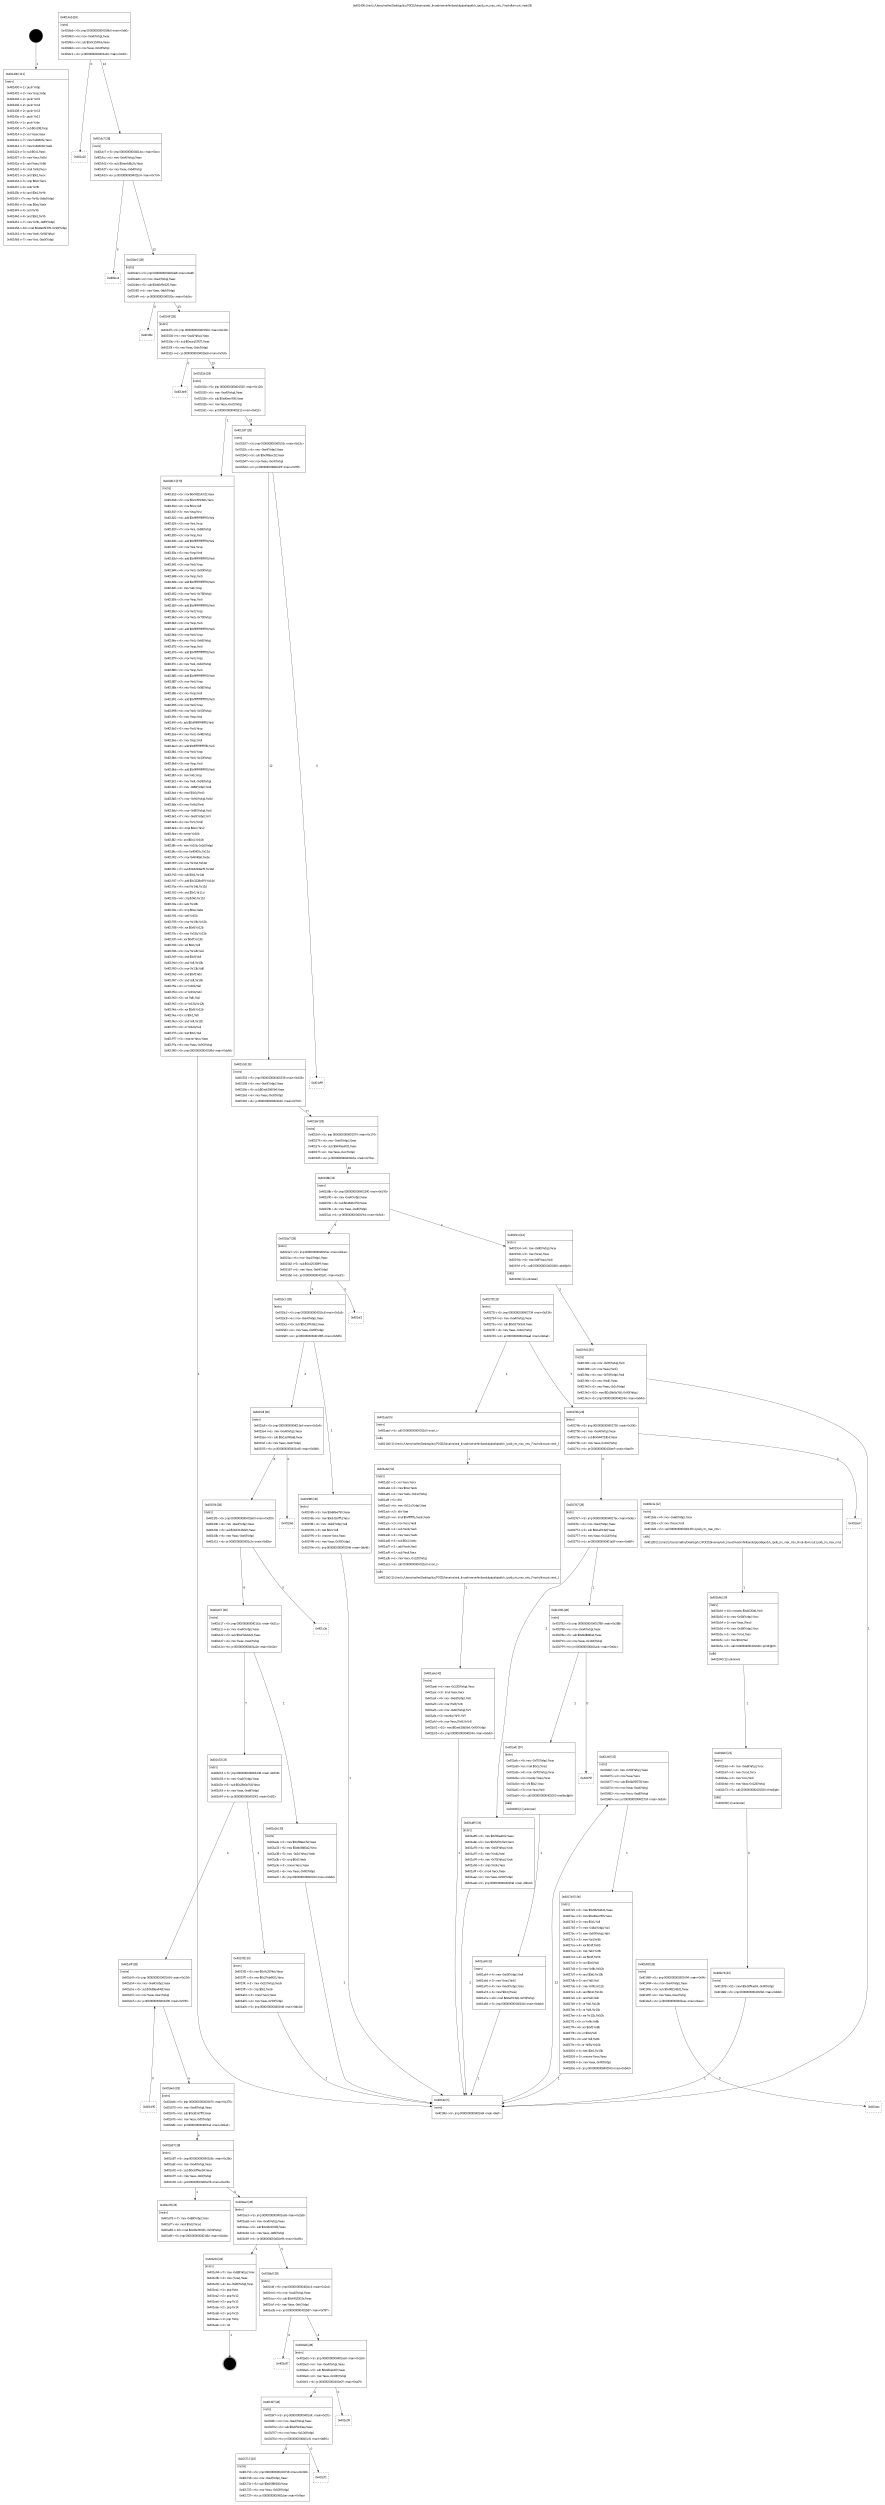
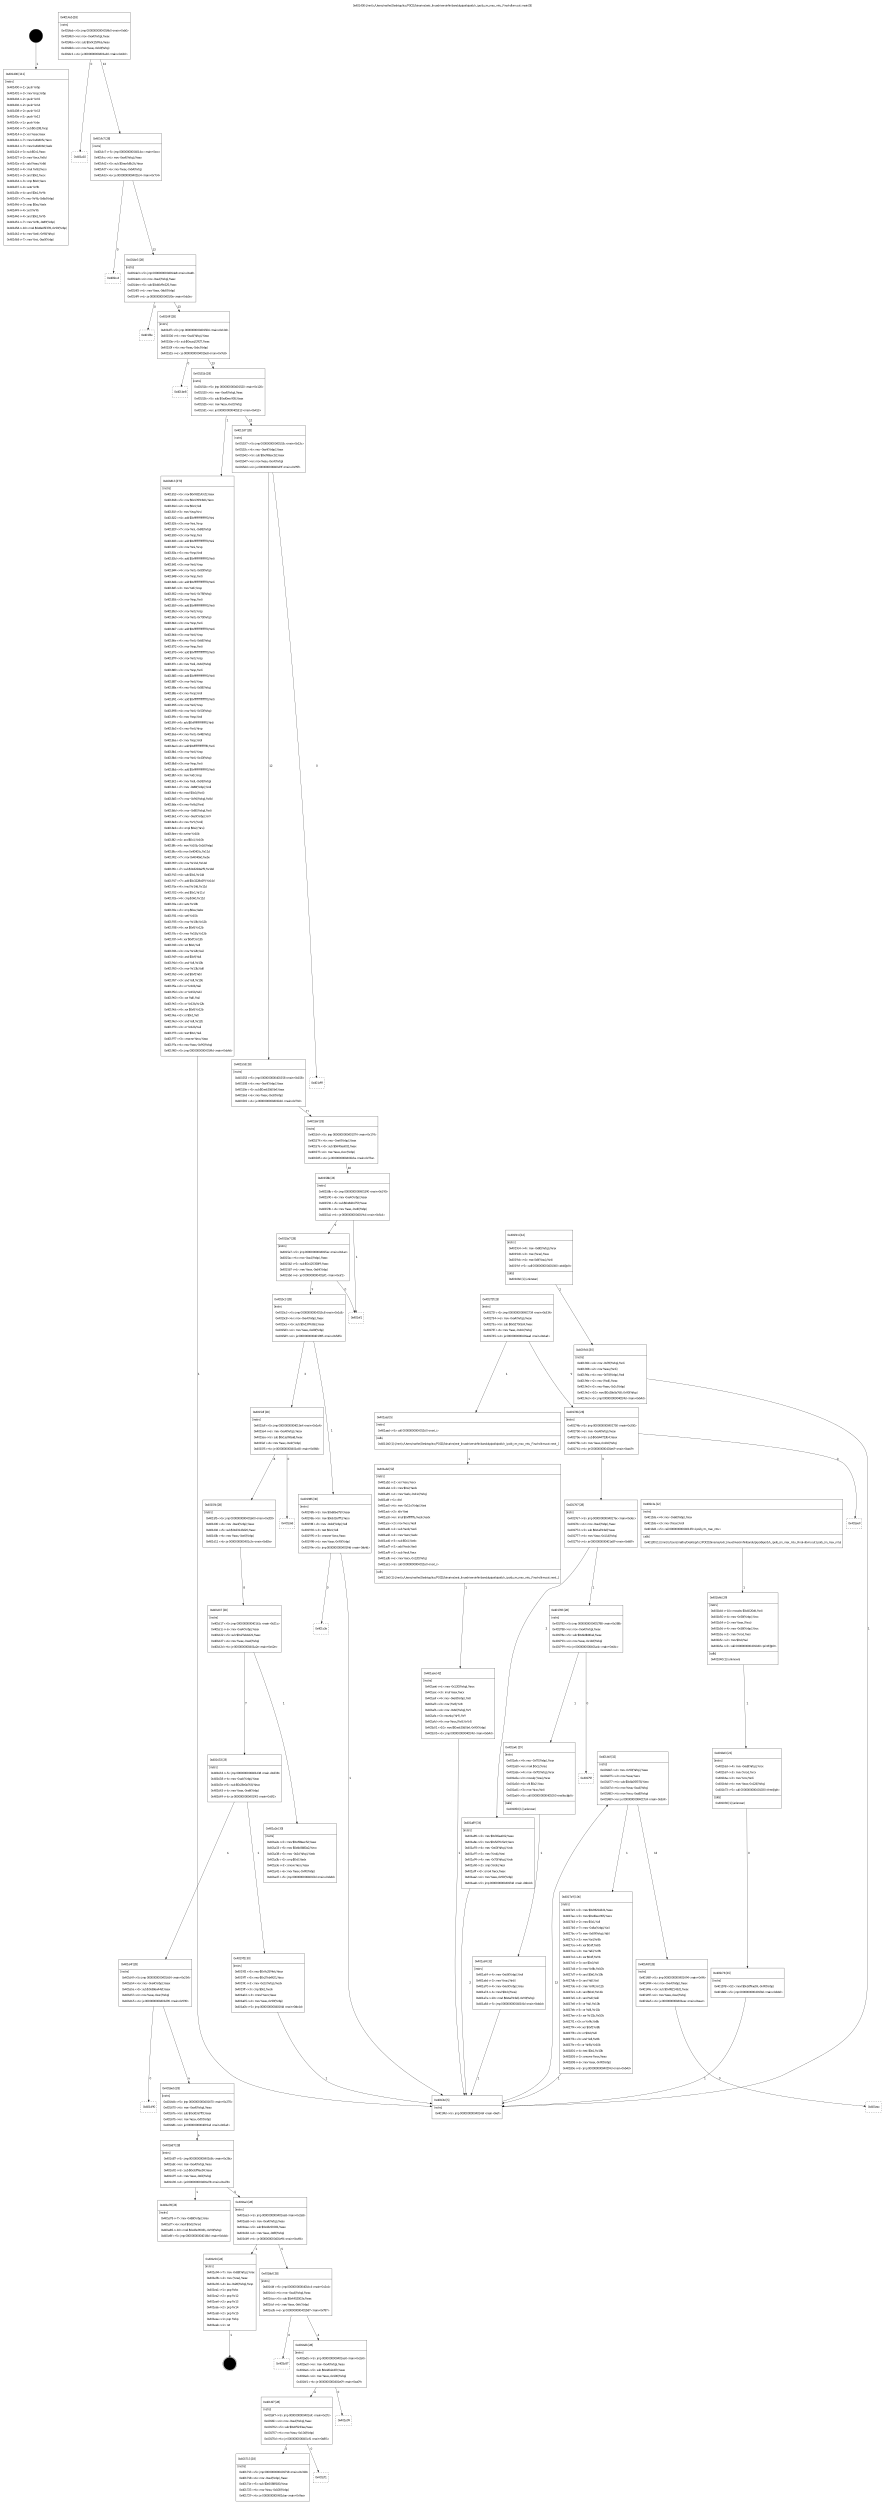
edge "0x40158b [28]" -> "0x4019c4 [16]": now "0x40158b [28]" -> "0x401ef1"
edge "0x4015fb [28]" -> "0x401c3e": now "0x401985 [30]" -> "0x401c3e"
edge "0x40146f [32]" -> "0x40148f [28]": added, label "13"
edge "0x401a2e [30]" -> "0x401f4d [5]": removed, label "1"
edge "0x401d90" -> "0x40164f [28]": reversed
